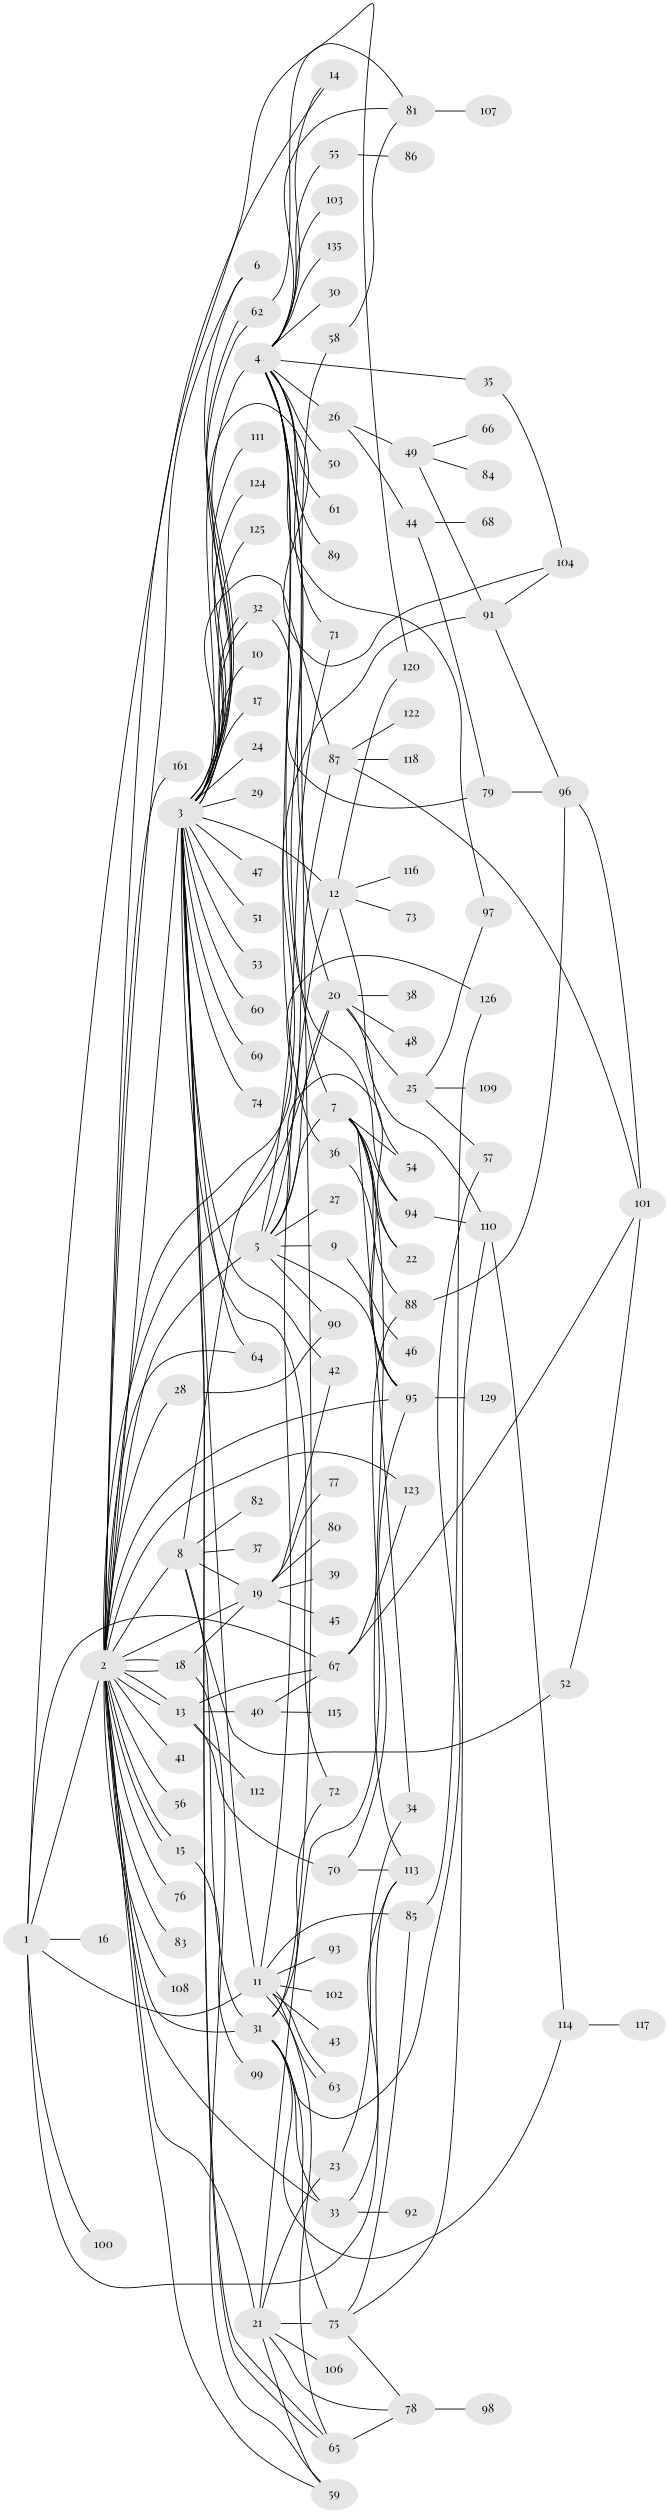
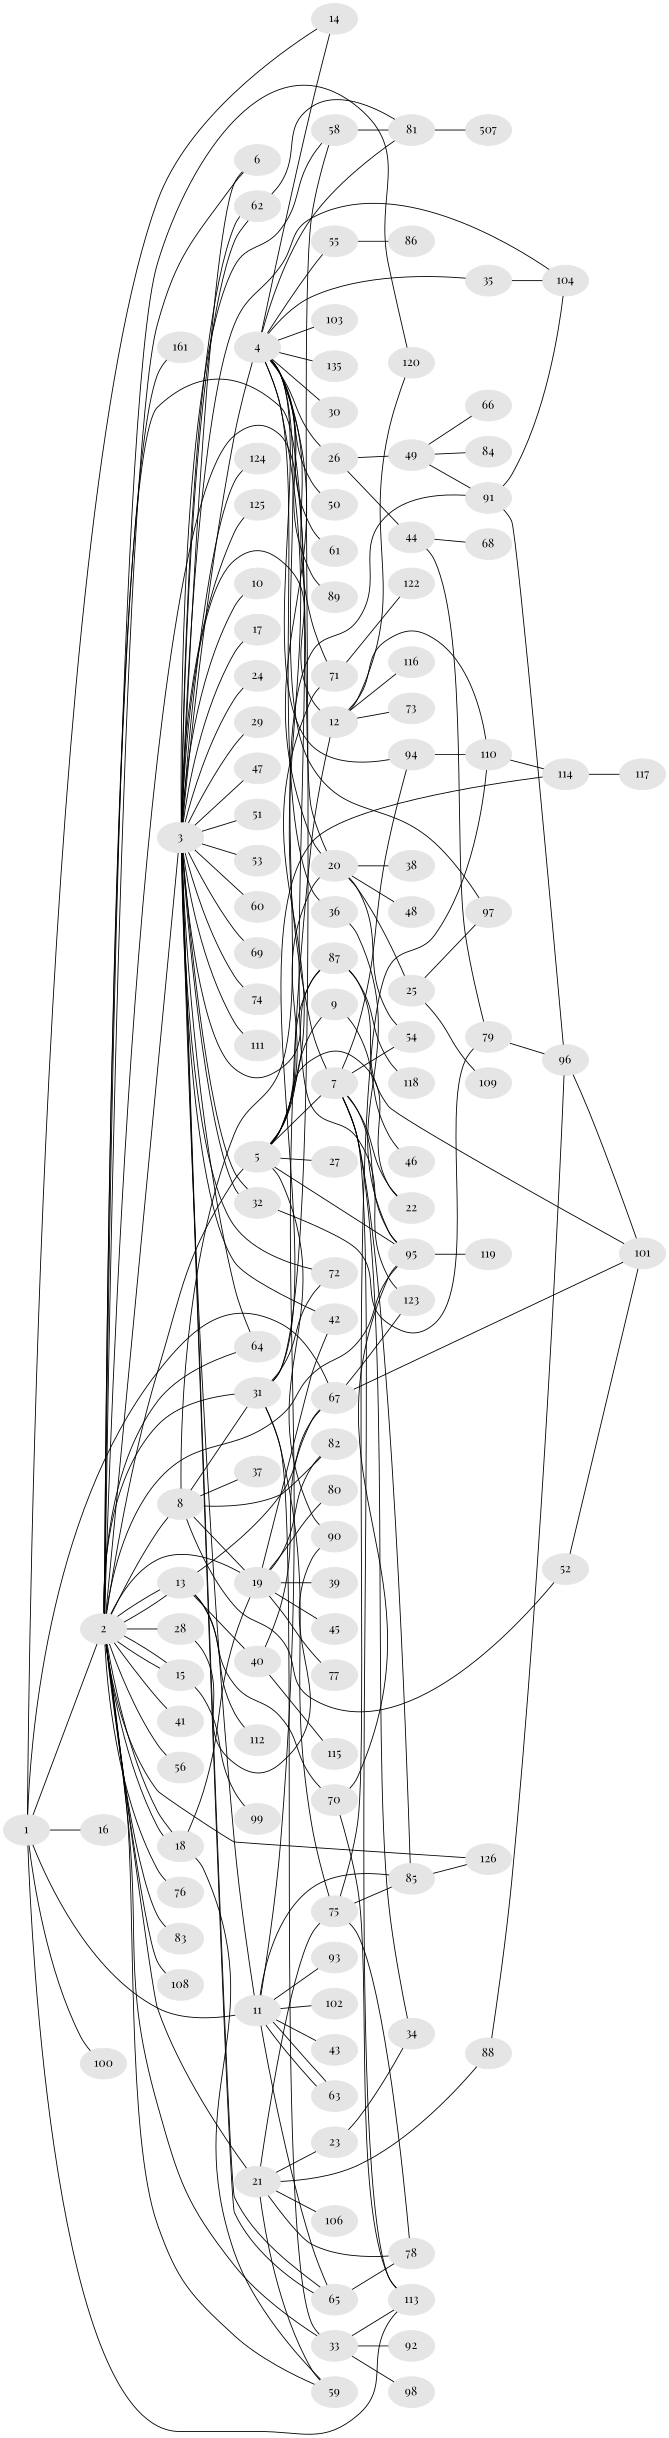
node "107": label "107" -> "507"
edge "58" -- "3": added
edge "122" -- "87": now "122" -- "71"
node "57": removed
edge "7" -- "88": now "7" -- "85"
node "129": label "129" -> "119"
edge "82" -- "19": added
edge "78" -- "98": now "33" -- "98"
